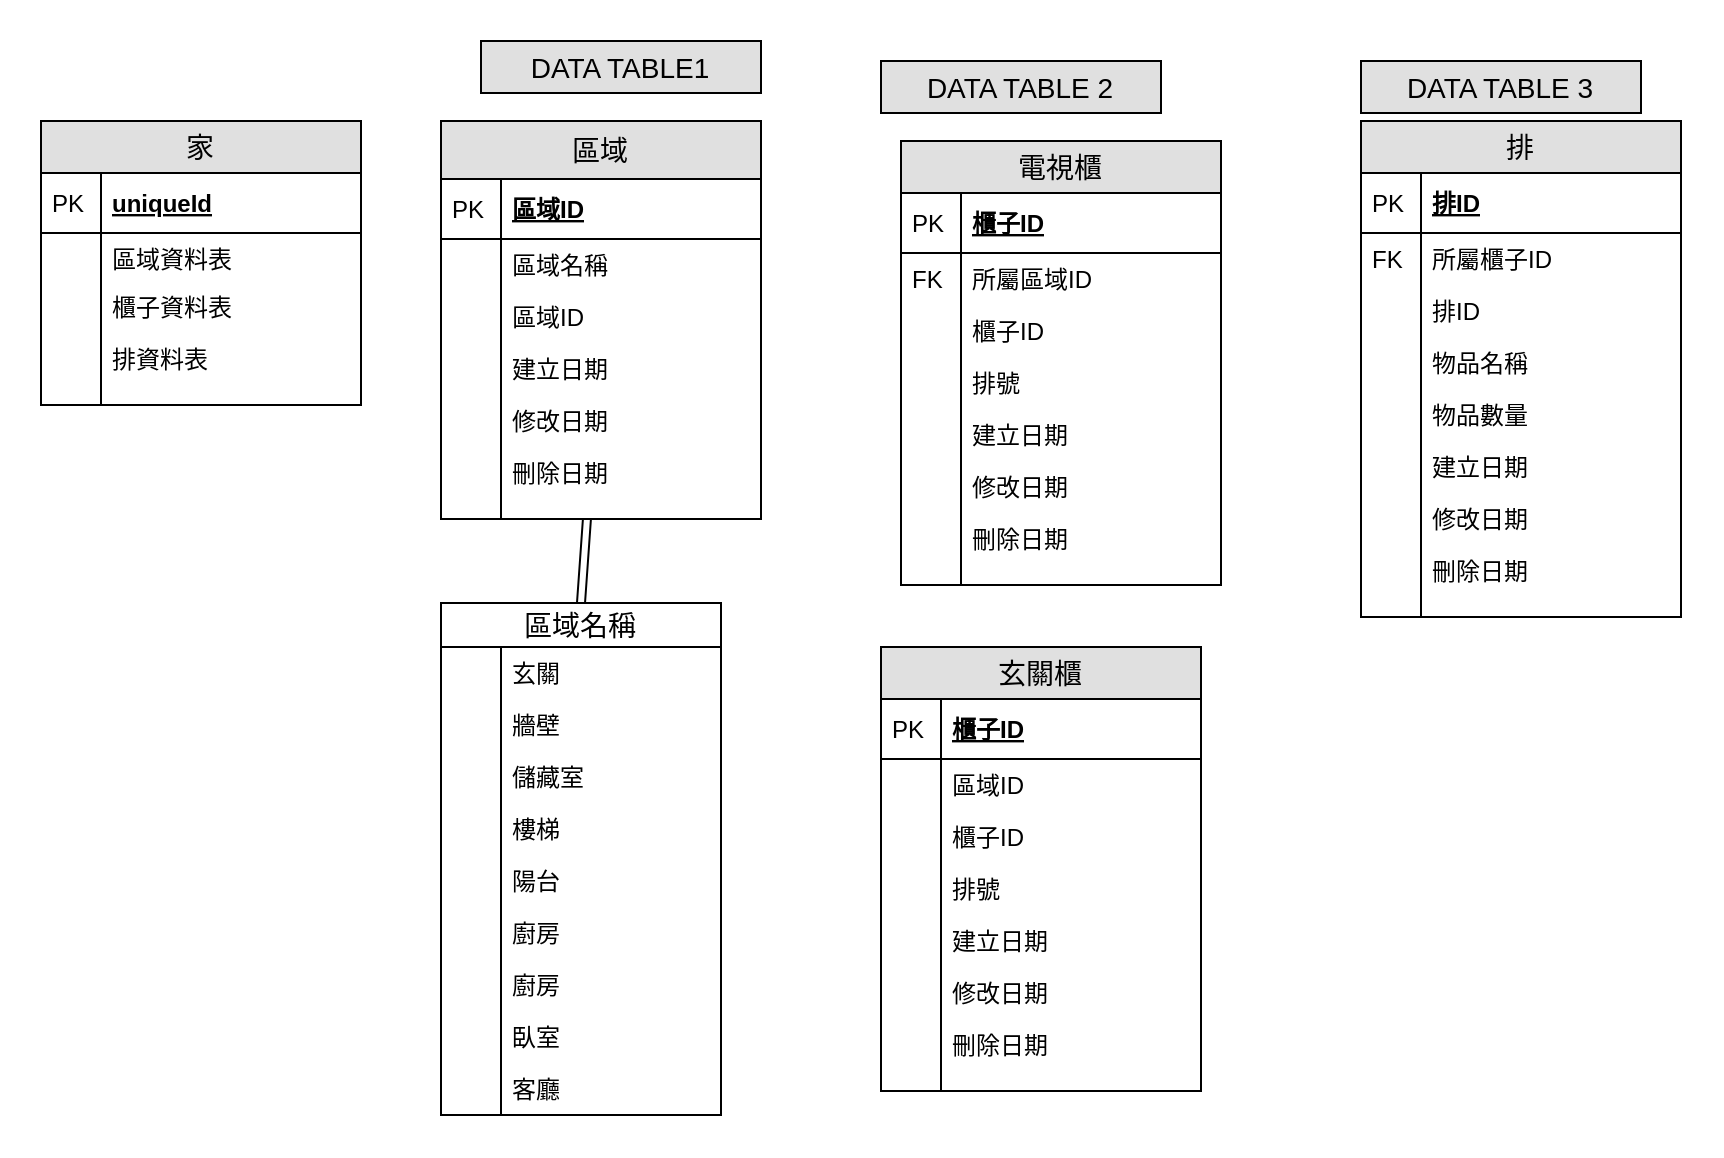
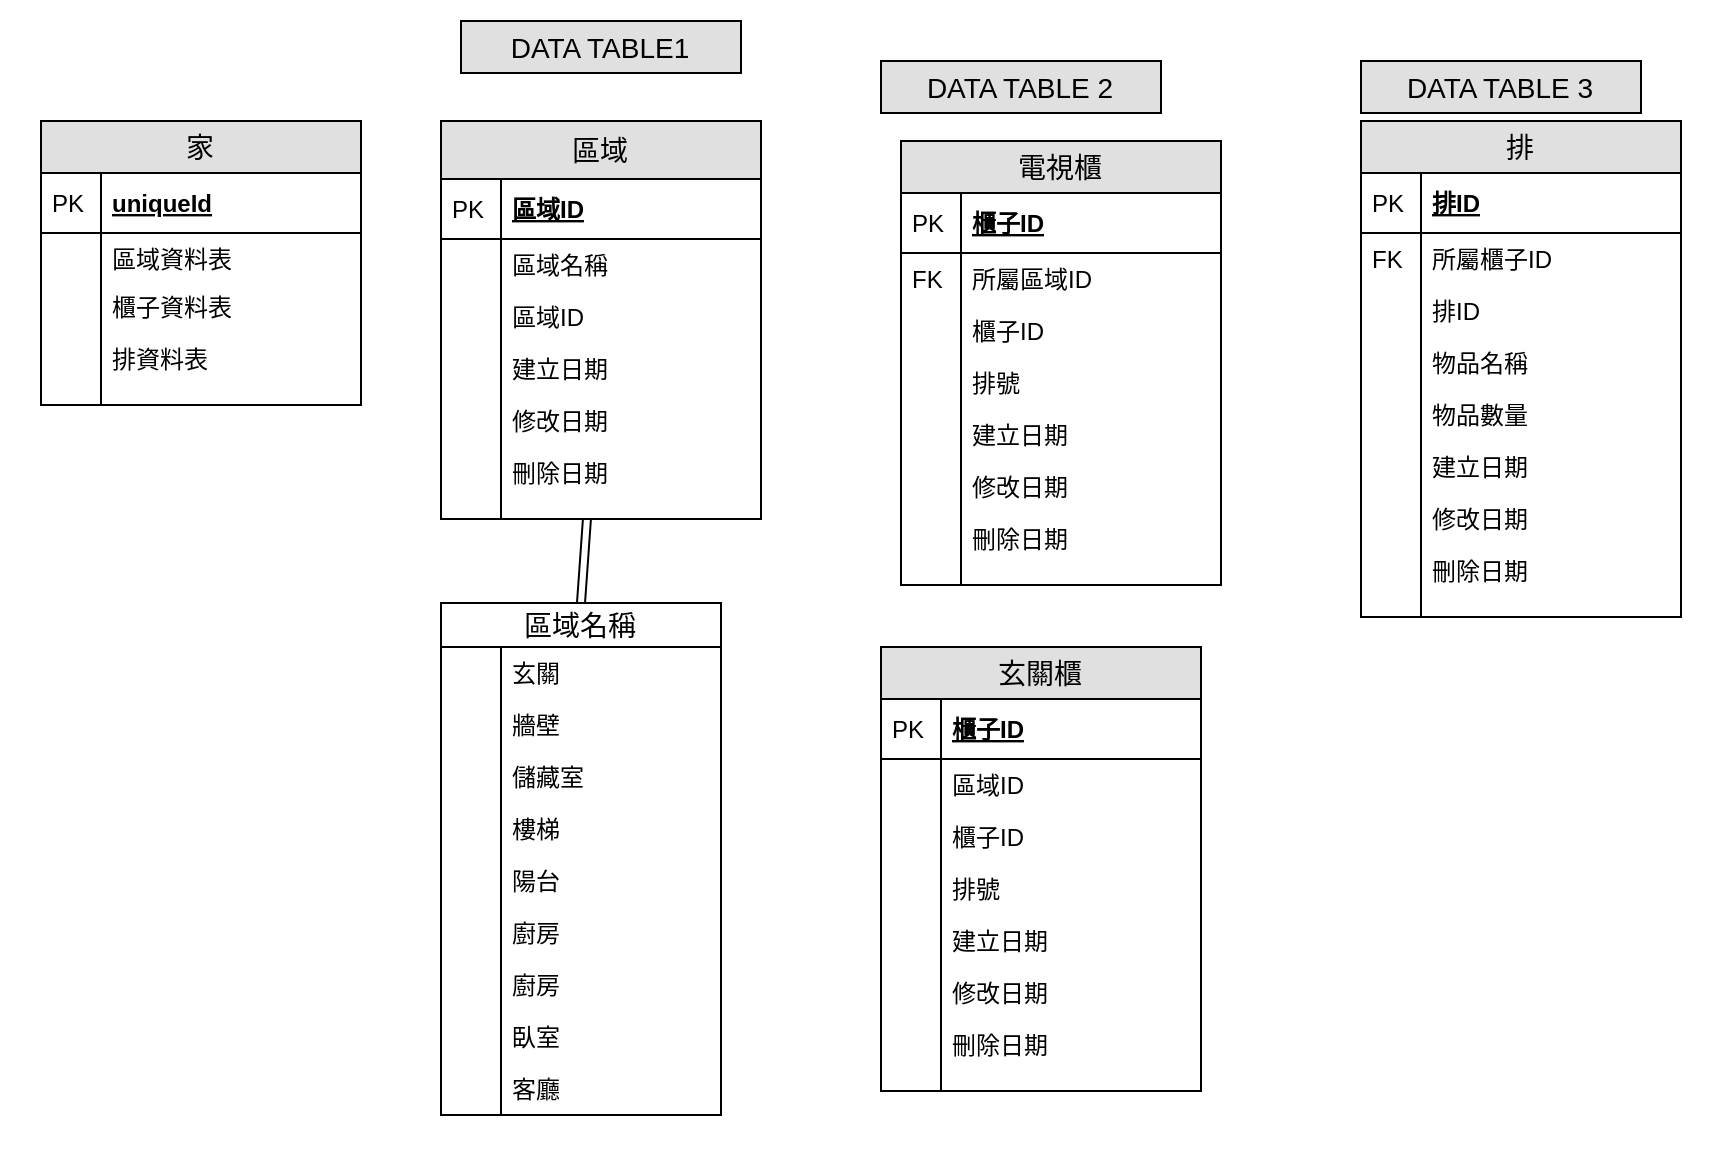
node "DATA TABLE1": moved (621, 67) -> (601, 47)
